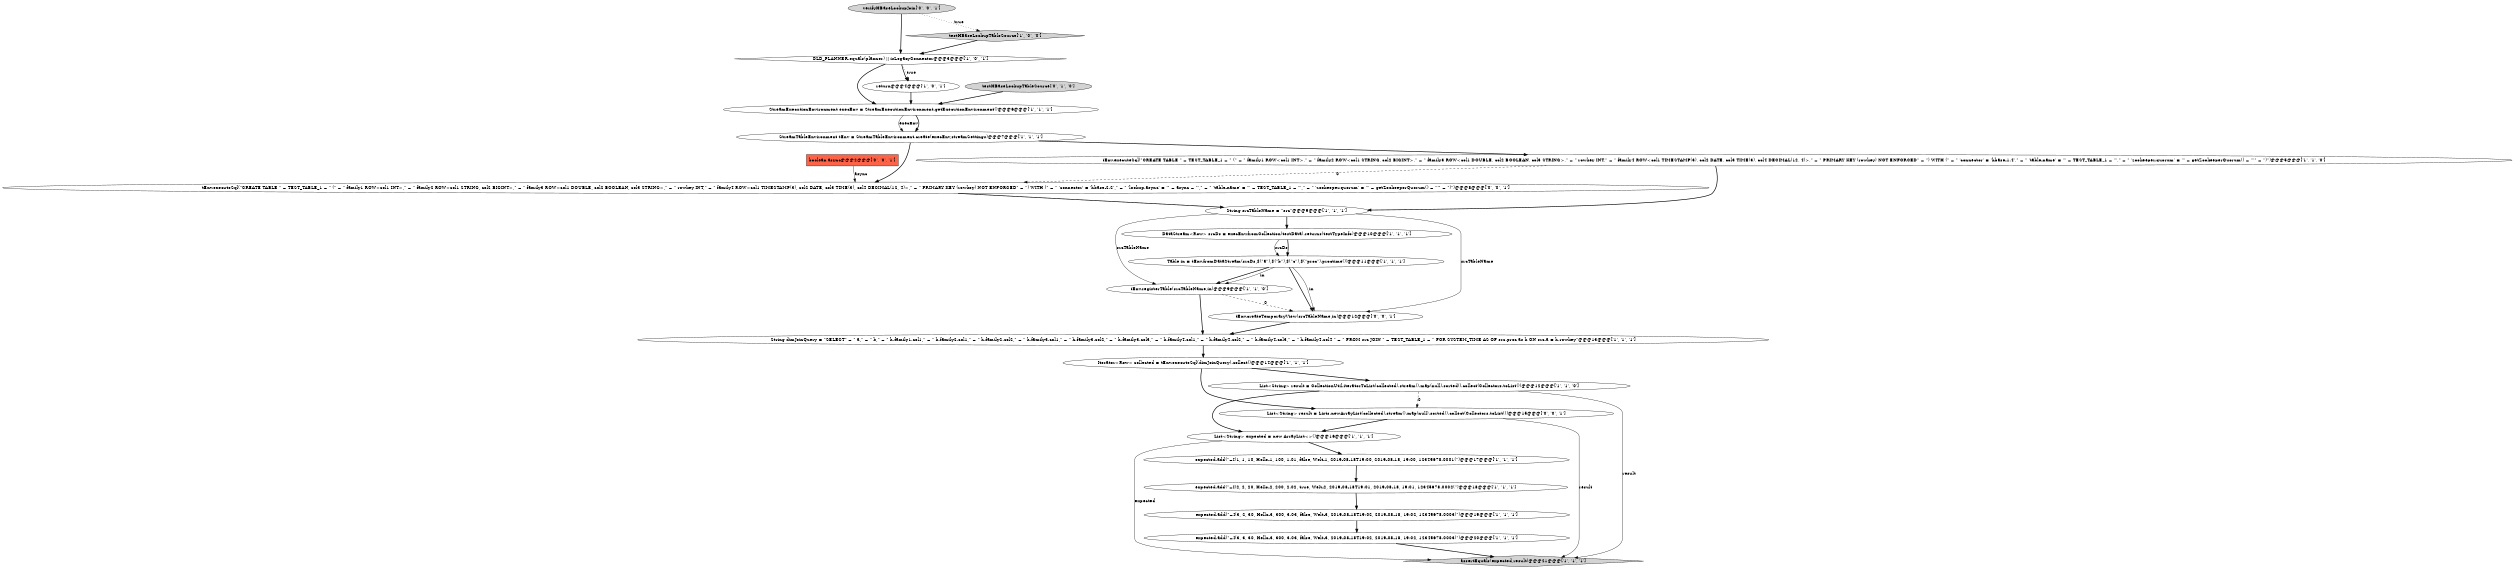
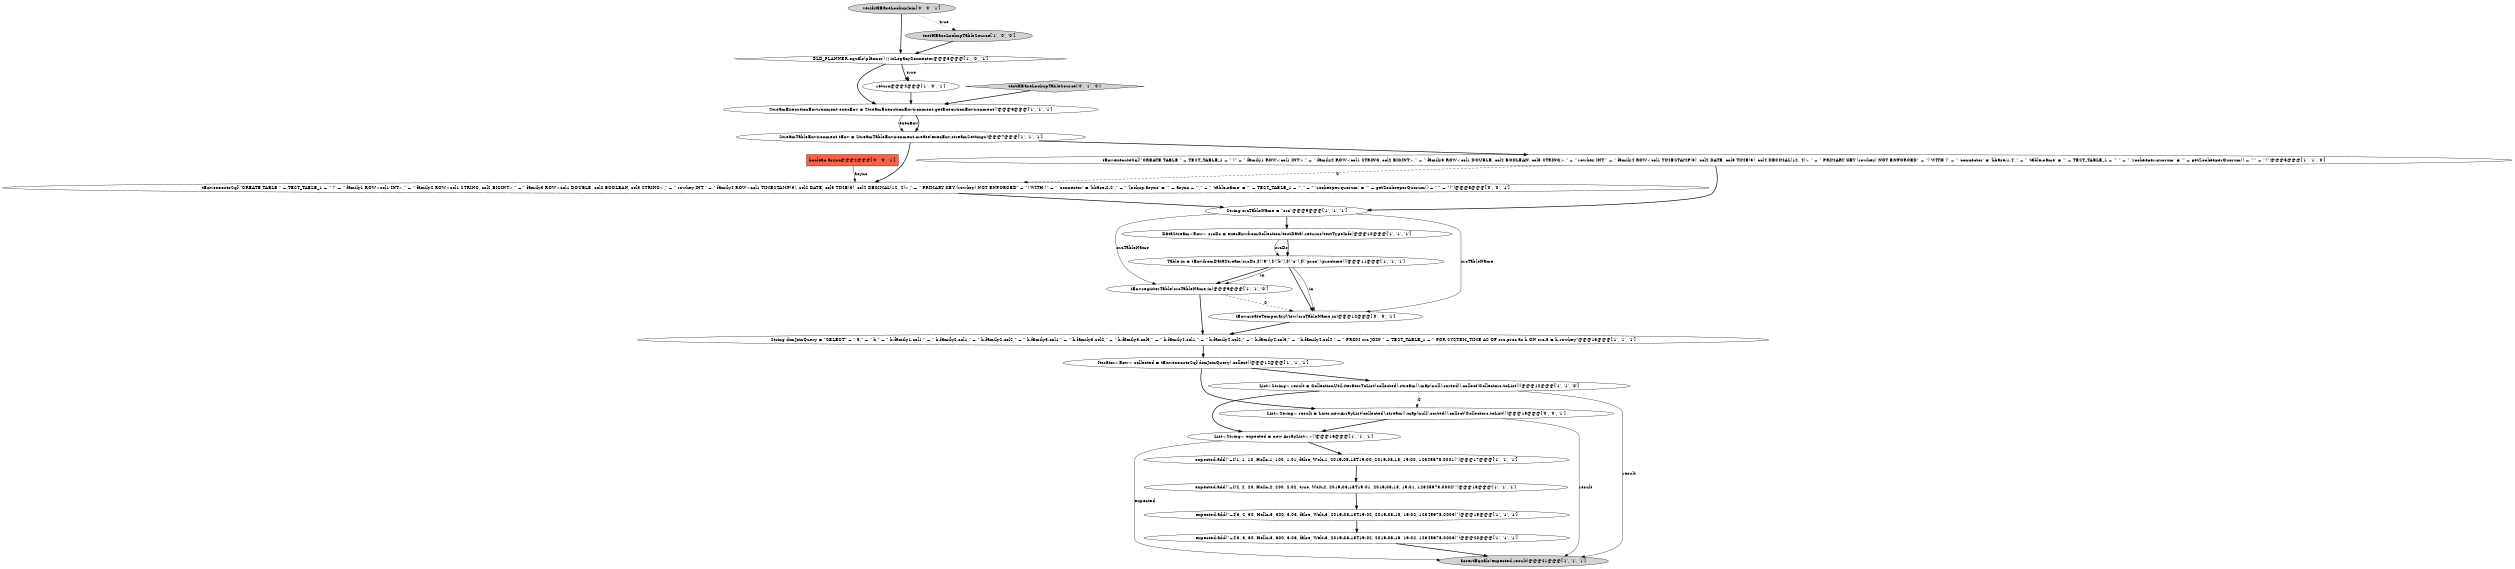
node "testHBaseLookupTableSource['1', '0', '0']": shape diamond -> ellipse
node "testHBaseLookupTableSource['0', '1', '0']": shape ellipse -> diamond
node "assertEquals(expected,result)@@@21@@@['1', '1', '1']": shape diamond -> ellipse
